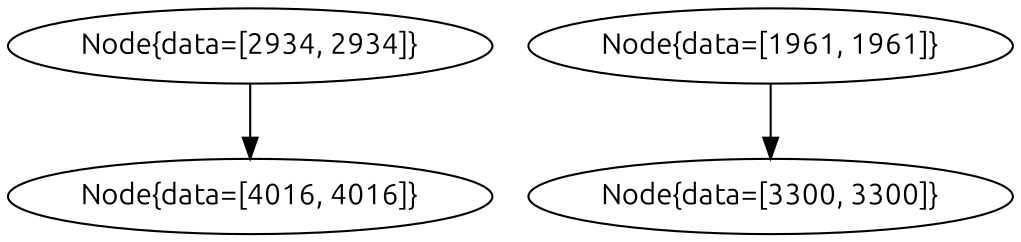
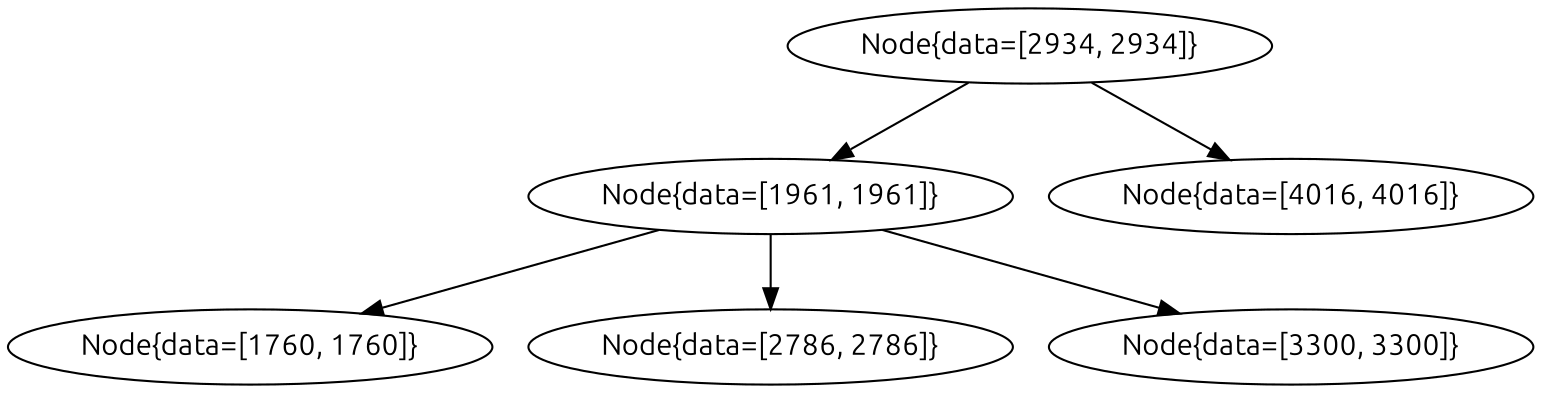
edge "Node{data=[2934, 2934]}" -> "Node{data=[1961, 1961]}": added
node "Node{data=[1760, 1760]}": added
node "Node{data=[2786, 2786]}": added
